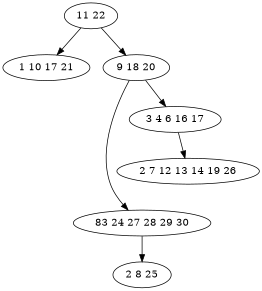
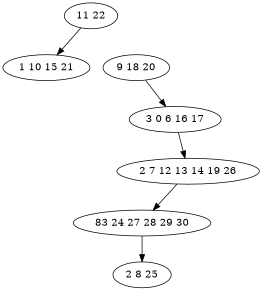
edge "11 22" -> "9 18 20": removed
node "1 10 17 21": label "1 10 17 21" -> "1 10 15 21"
node "3 4 6 16 17": label "3 4 6 16 17" -> "3 0 6 16 17"
edge "9 18 20" -> "83 24 27 28 29 30": now "2 7 12 13 14 19 26" -> "83 24 27 28 29 30"
